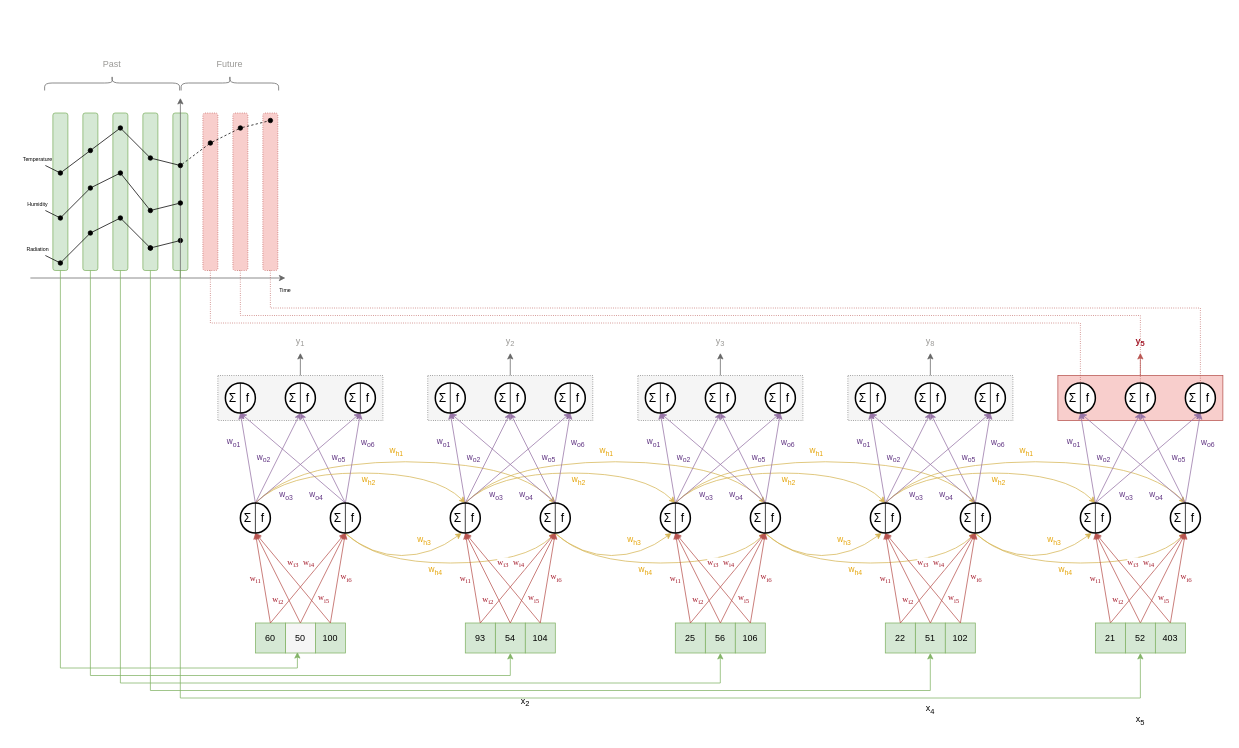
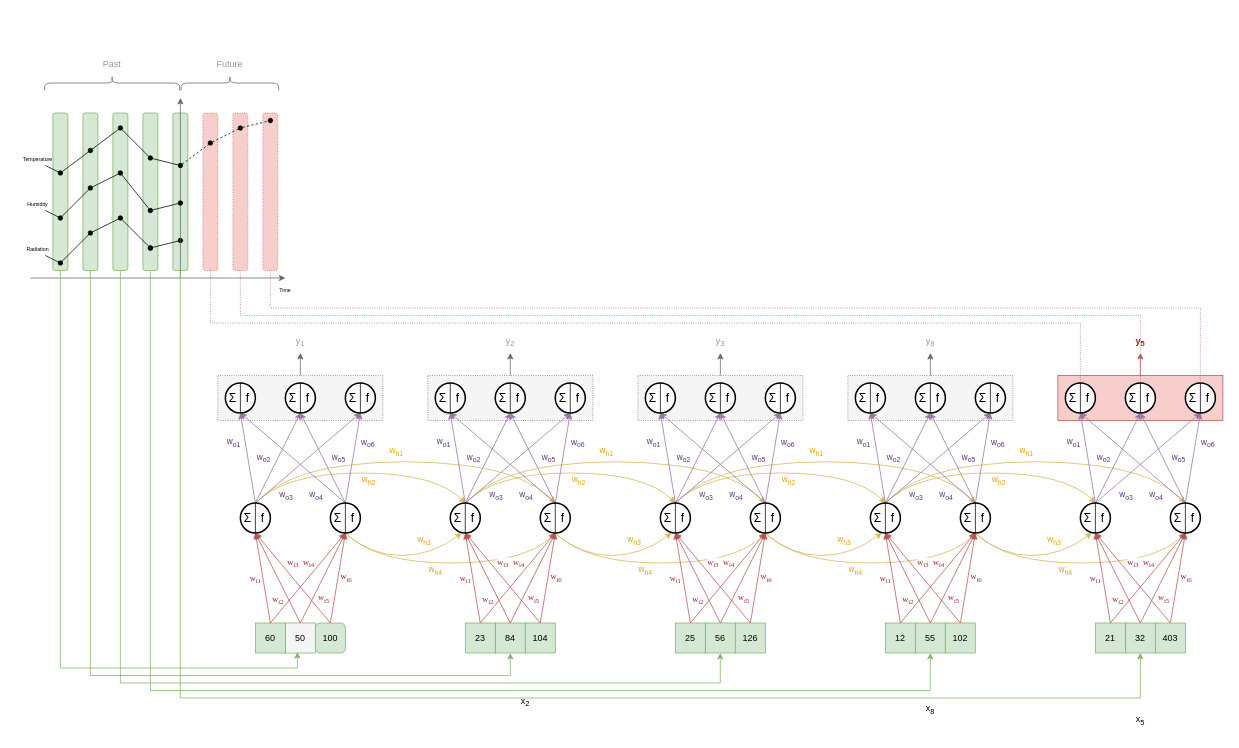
node "100": shape rectangle -> rounded rectangle
node "93": label "93" -> "23"
node "54": label "54" -> "84"
node "106": label "106" -> "126"
node "22": label "22" -> "12"
node "51": label "51" -> "55"
node "52": label "52" -> "32"
node "x4": label "x4" -> "x8"
